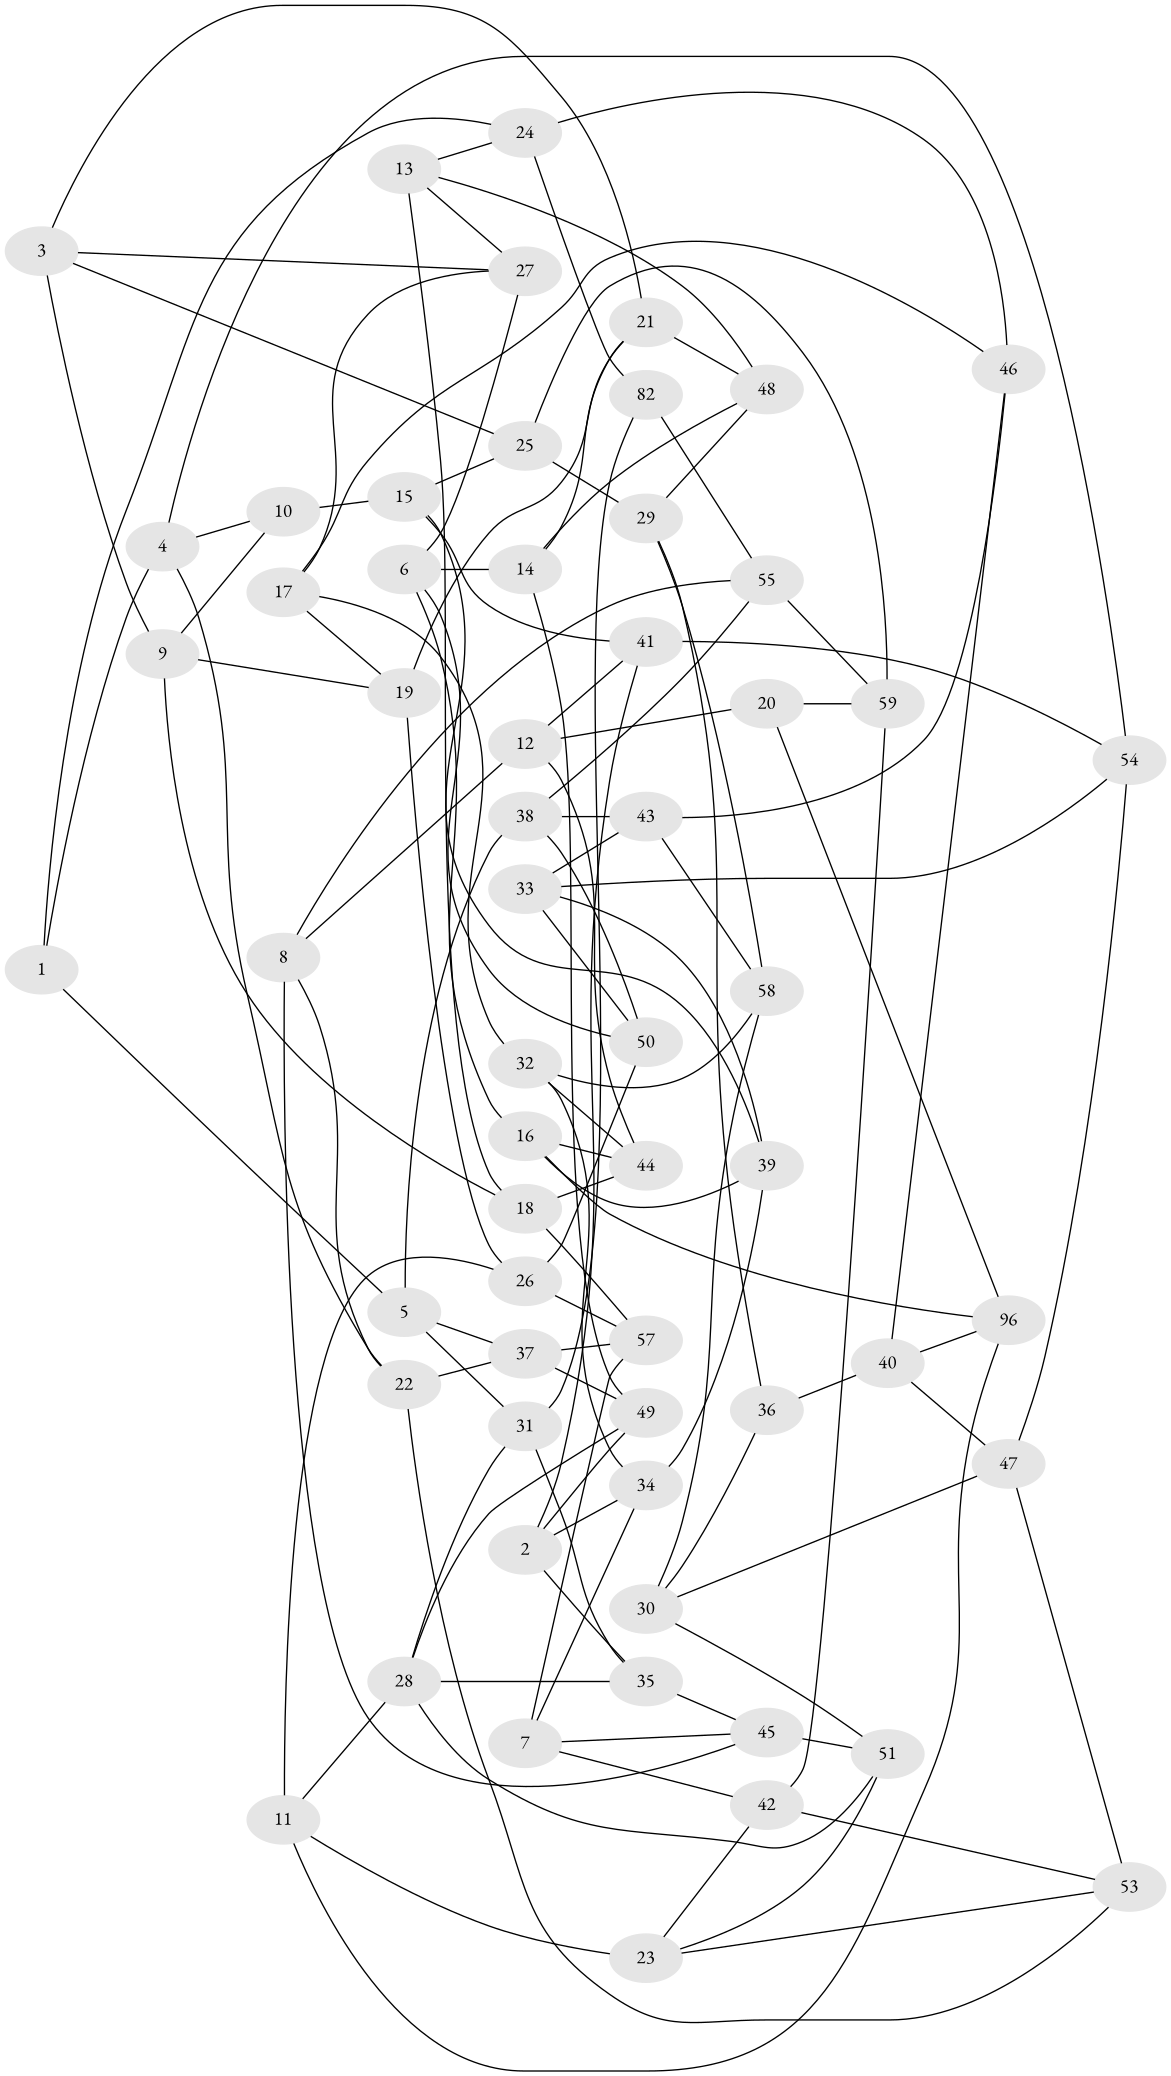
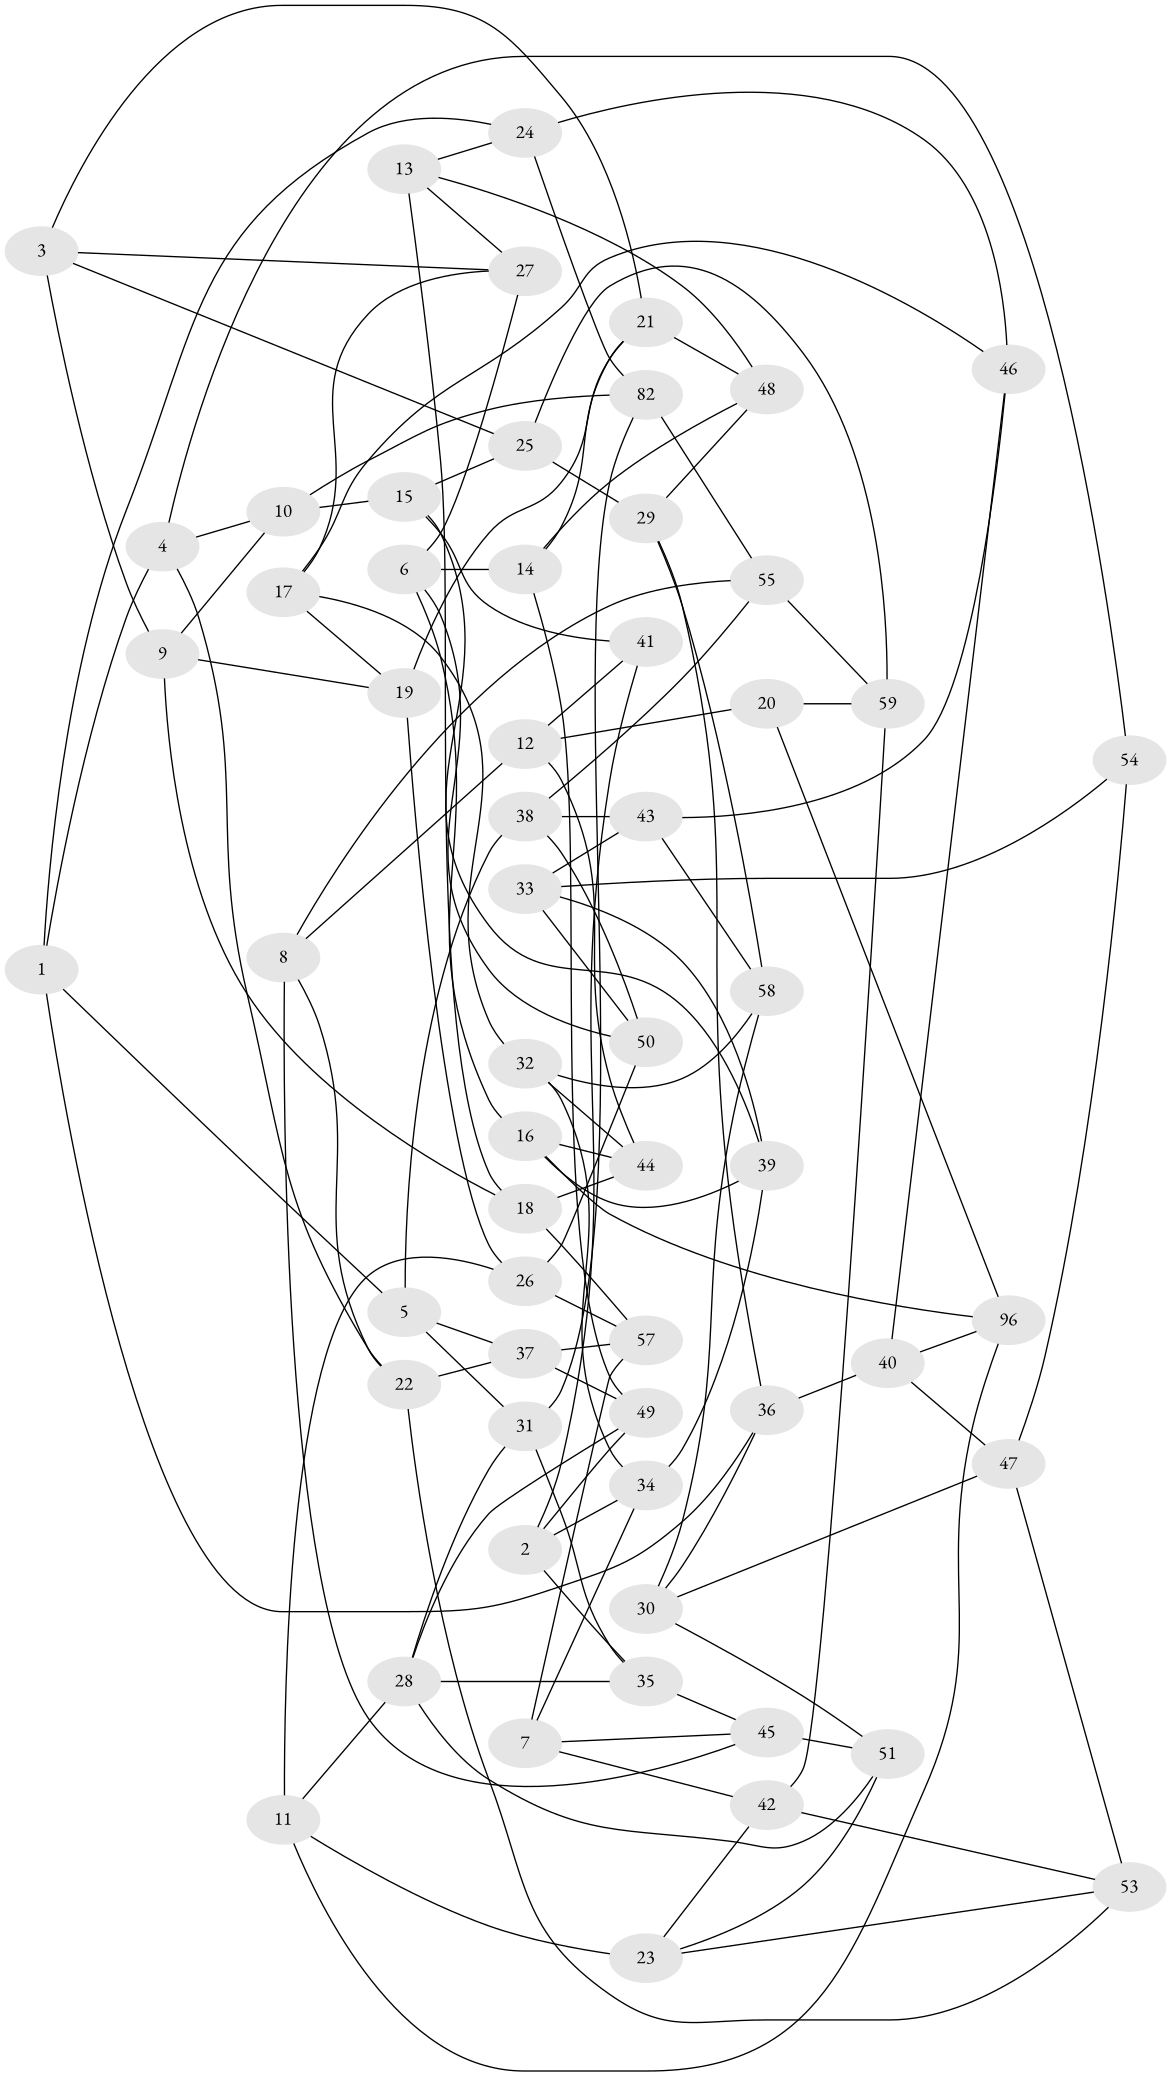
edge "82" -- "10": added
edge "41" -- "54": removed
edge "1" -- "36": added
